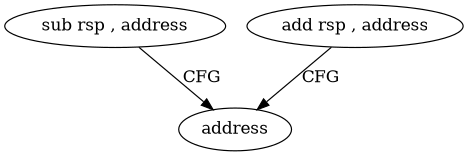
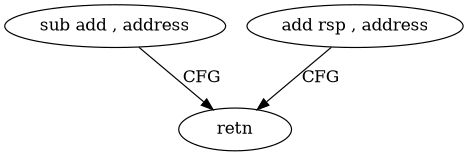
node "sub rsp , address": label "sub rsp , address" -> "sub add , address"
node "address": label "address" -> "retn"
